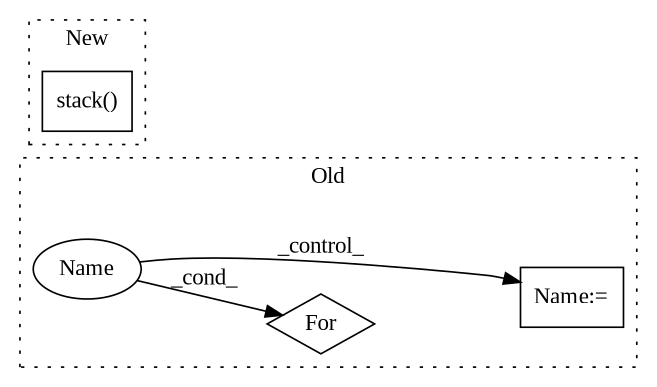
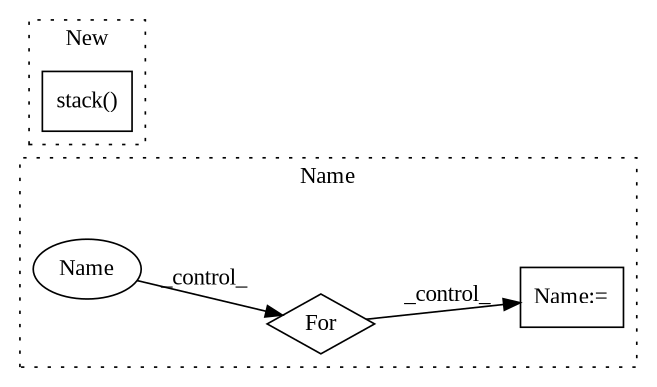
cluster "Old": label "Old" -> "Name"
edge "Name" -> "Name:=": now "For" -> "Name:="
edge "Name" -> "For": label "_cond_" -> "_control_"
